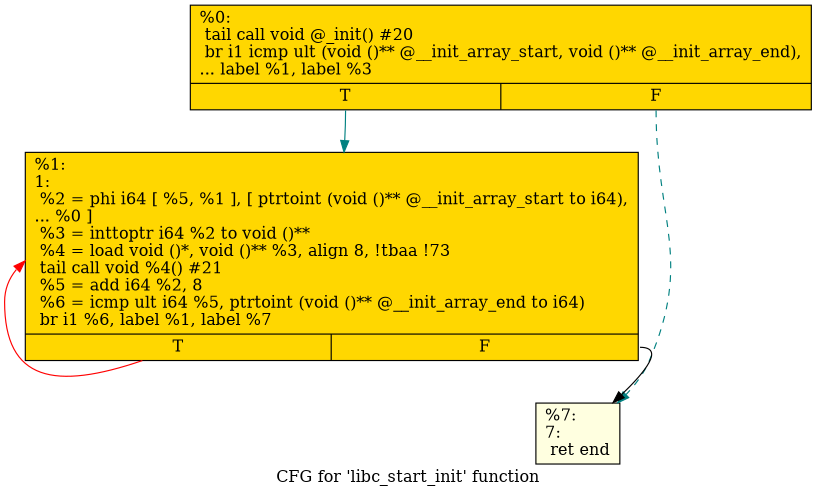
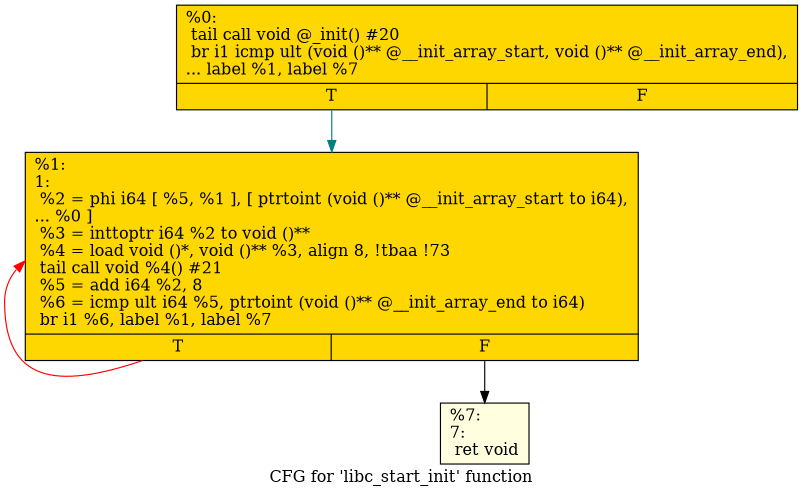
node "%0:": text "... label %1, label %3" -> "... label %1, label %7"
edge "%0:" -> "%7:": removed
node "%7:": text "ret end" -> "ret void"
